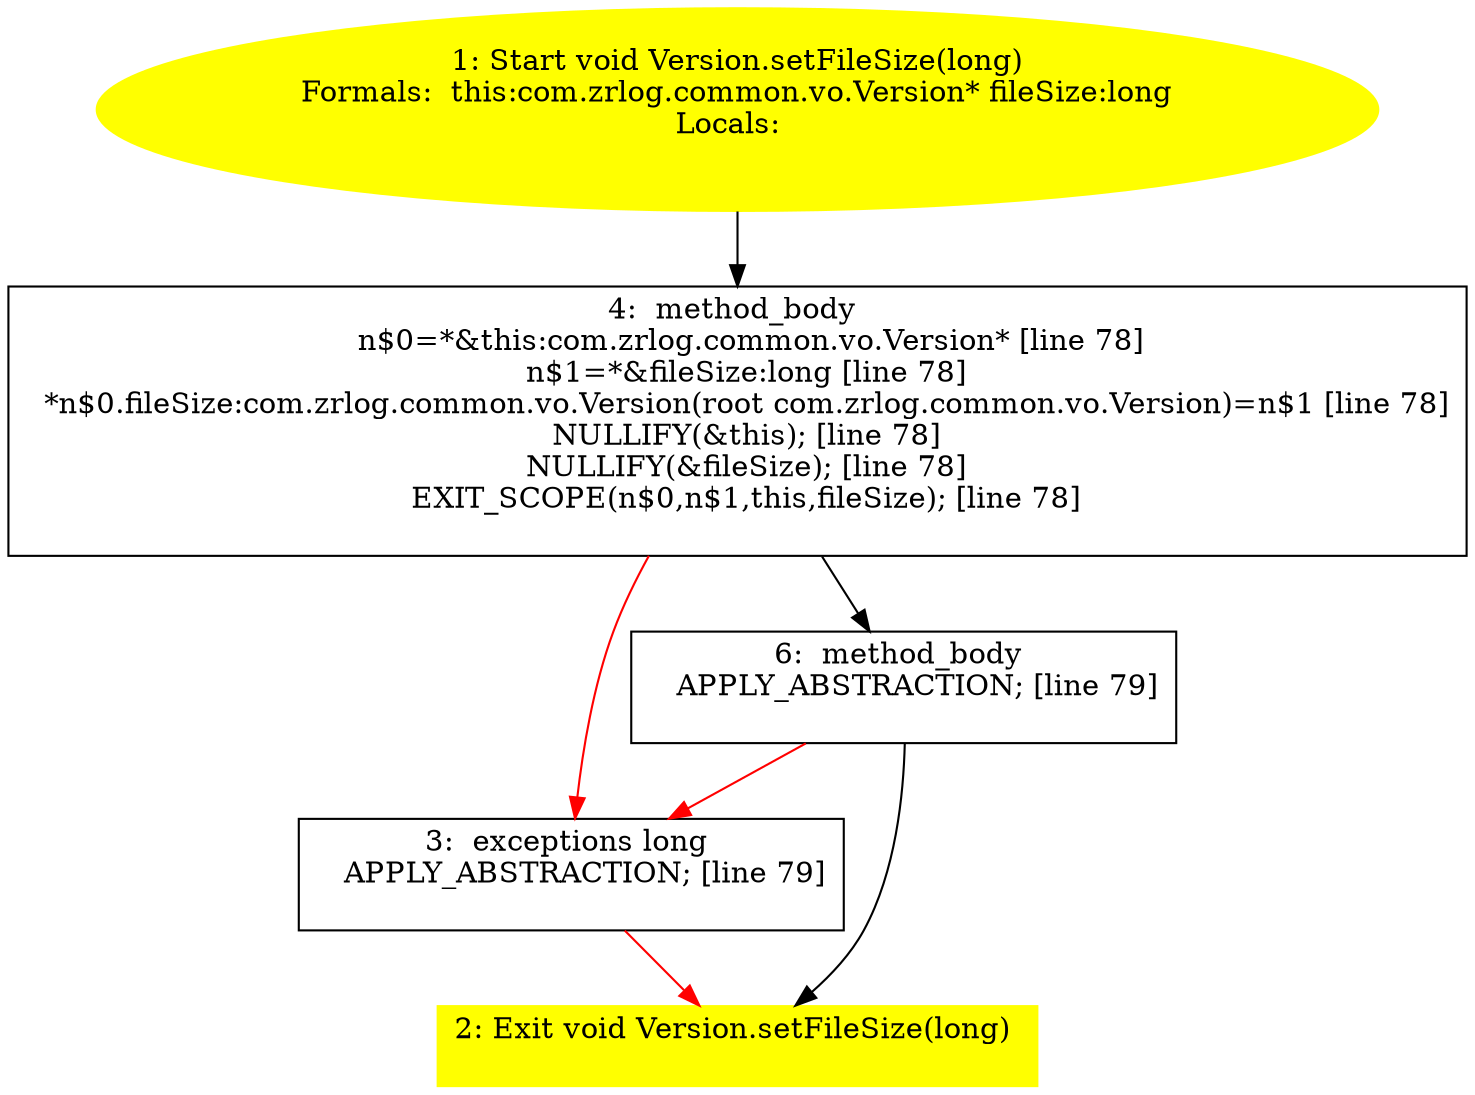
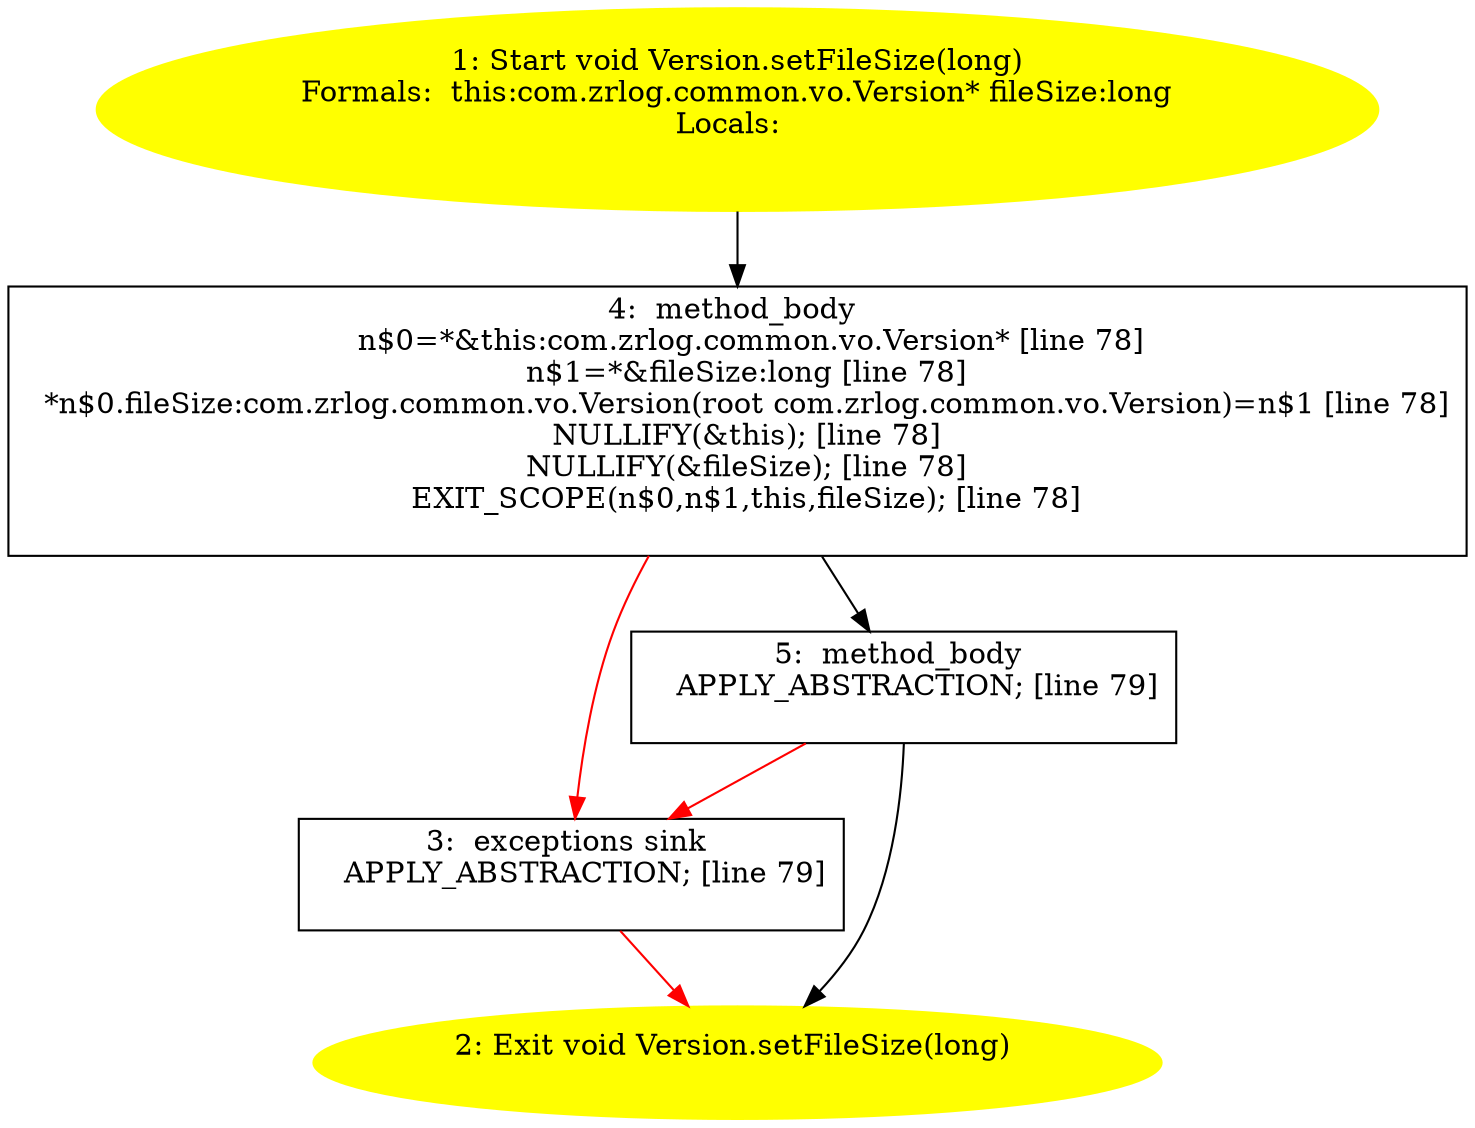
node "6:  method_body APPLY_ABSTRACTION; [line 79]": label "6:  method_body APPLY_ABSTRACTION; [line 79]" -> "5:  method_body APPLY_ABSTRACTION; [line 79]"
node "3:  exceptions long APPLY_ABSTRACTION; [line 79]": label "3:  exceptions long APPLY_ABSTRACTION; [line 79]" -> "3:  exceptions sink APPLY_ABSTRACTION; [line 79]"
node "2: Exit void Version.setFileSize(long)": shape box -> ellipse
